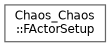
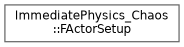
node "Chaos_Chaos ::FActorSetup": label "Chaos_Chaos ::FActorSetup" -> "ImmediatePhysics_Chaos ::FActorSetup"
